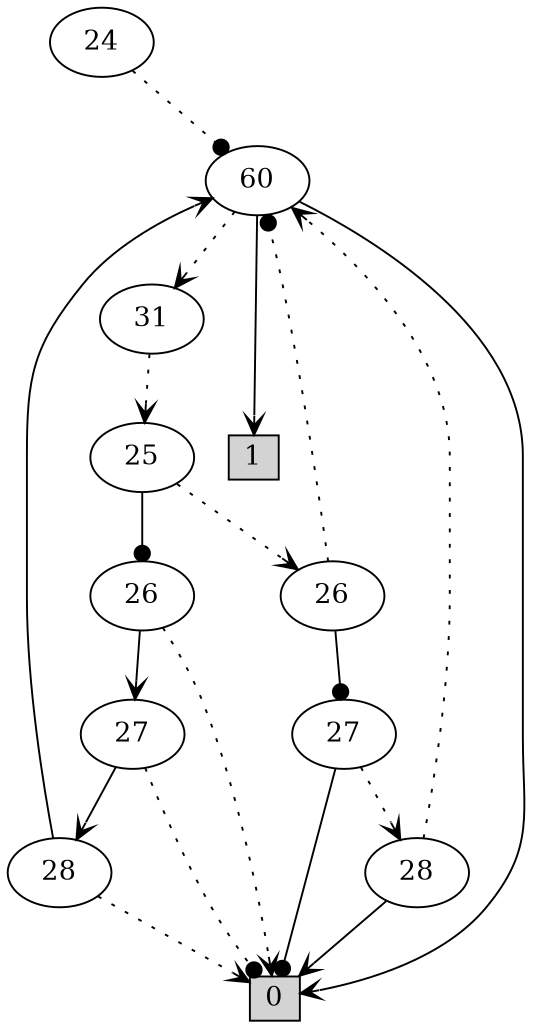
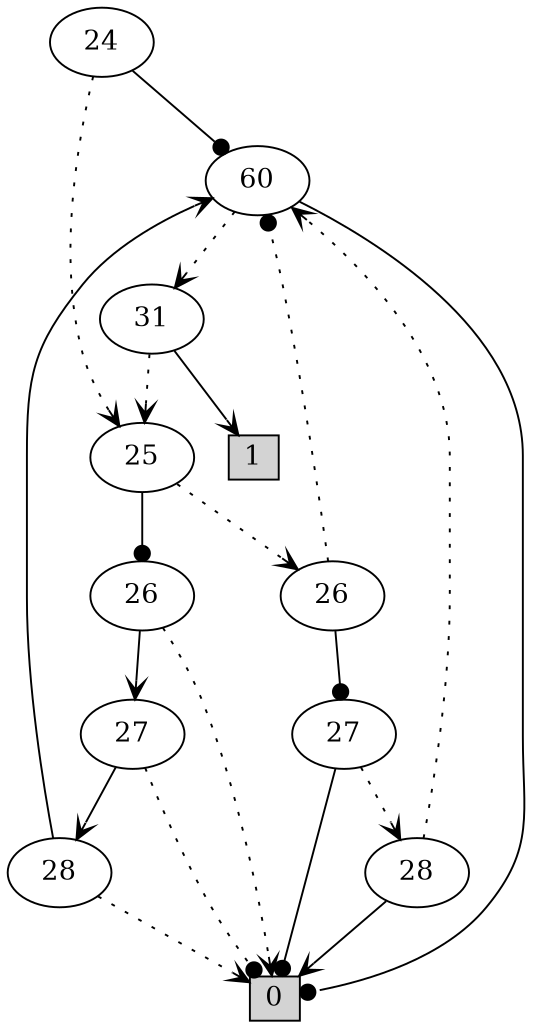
edge "24" -> "60": style dotted -> filled
edge "24" -> "25": added
edge "60" -> "1": now "31" -> "1"
edge "60" -> "0": arrowhead vee -> dot
